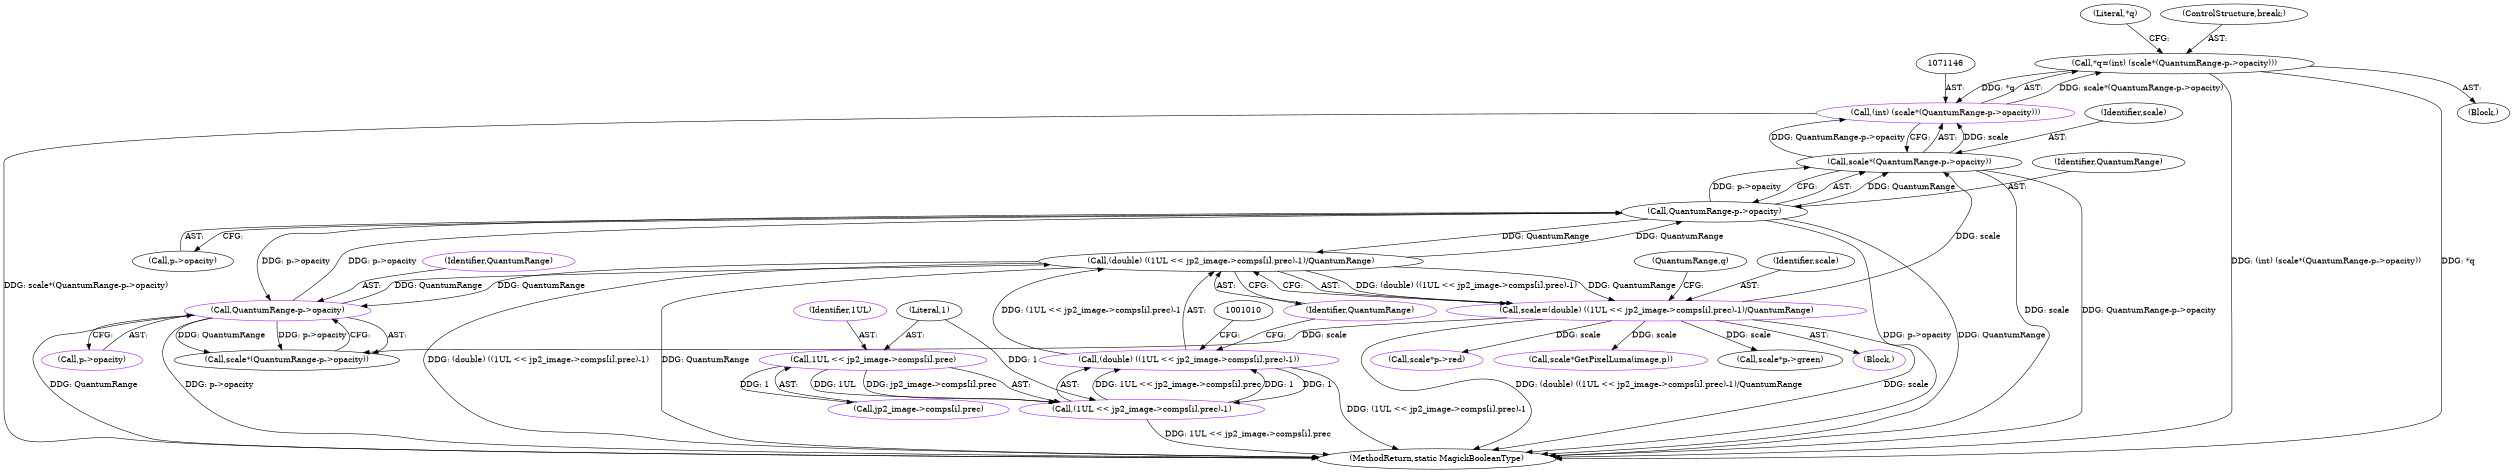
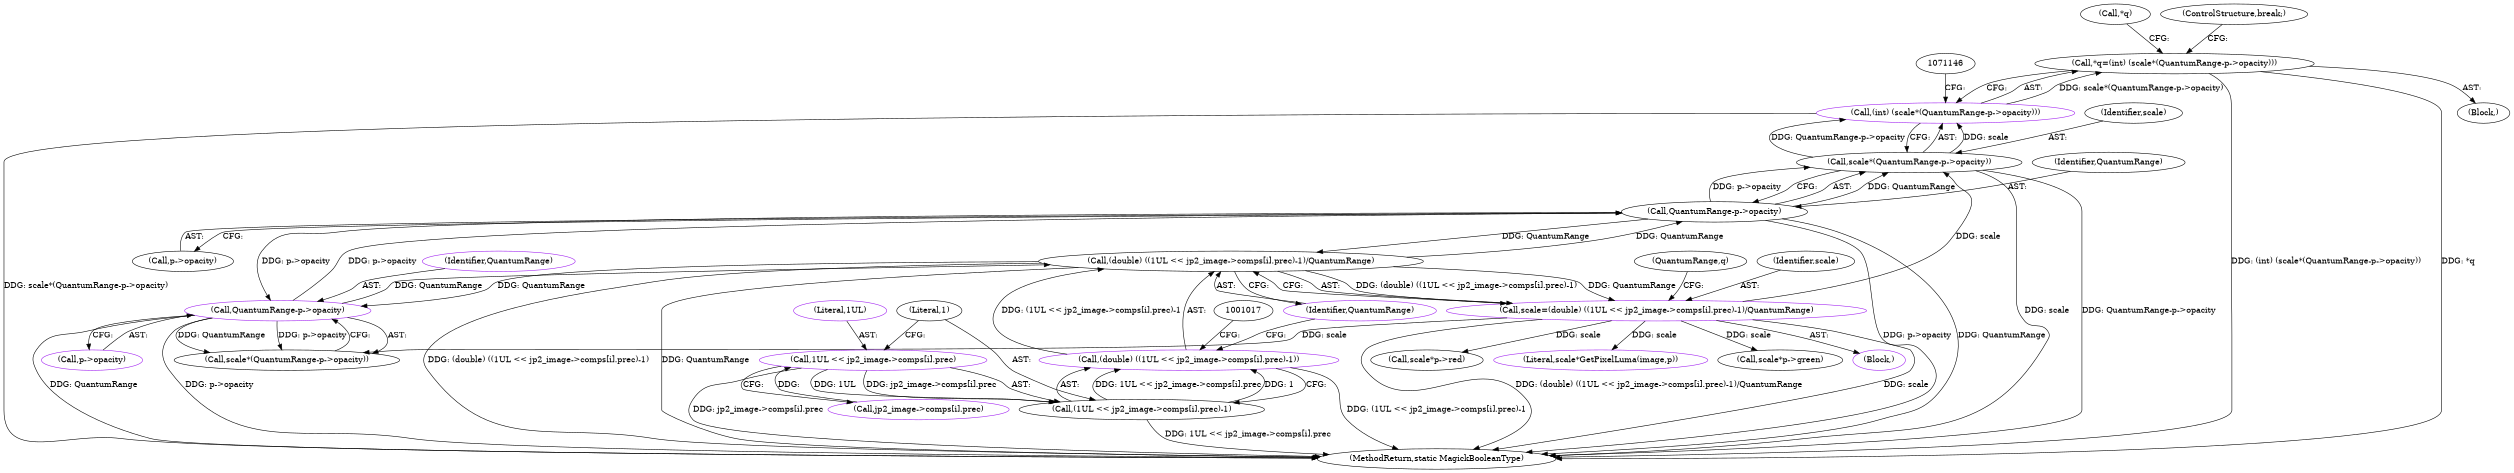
node "(Literal,*q)": label "(Literal,*q)" -> "(Call,*q)"
edge "(ControlStructure,break;)" -> "(Call,*q=(int) (scale*(QuantumRange-p->opacity)))": label "AST: " -> "CFG: "
edge "1071146" -> "(Call,(int) (scale*(QuantumRange-p->opacity)))": label "AST: " -> "CFG: "
edge "(Call,*q=(int) (scale*(QuantumRange-p->opacity)))" -> "(Call,(int) (scale*(QuantumRange-p->opacity)))": label "DDG: *q" -> "CFG: "
node "(Identifier,1UL)": label "(Identifier,1UL)" -> "(Literal,1UL)"
node "1001010": label "1001010" -> "1001017"
edge "(Literal,1)" -> "(Call,1UL << jp2_image->comps[i].prec)": label "AST: " -> "CFG: "
edge "(Literal,1)" -> "(Call,(1UL << jp2_image->comps[i].prec)-1)": label "DDG: 1" -> "AST: "
node "(Call,scale*p->red)": color purple -> black
node "(Call,scale*GetPixelLuma(image,p))": label "(Call,scale*GetPixelLuma(image,p))" -> "(Literal,scale*GetPixelLuma(image,p))"
edge "(Call,1UL << jp2_image->comps[i].prec)" -> "(Call,jp2_image->comps[i].prec)": label "DDG: 1" -> "CFG: "
edge "(Call,jp2_image->comps[i].prec)" -> "(Call,1UL << jp2_image->comps[i].prec)": label "AST: " -> "DDG: "
edge "(Call,(double) ((1UL << jp2_image->comps[i].prec)-1))" -> "(Call,(1UL << jp2_image->comps[i].prec)-1)": label "DDG: 1" -> "CFG: "
node "(Call,(1UL << jp2_image->comps[i].prec)-1)": color purple -> black
edge "(Call,1UL << jp2_image->comps[i].prec)" -> "(MethodReturn,static MagickBooleanType)": added, label "DDG: jp2_image->comps[i].prec"
